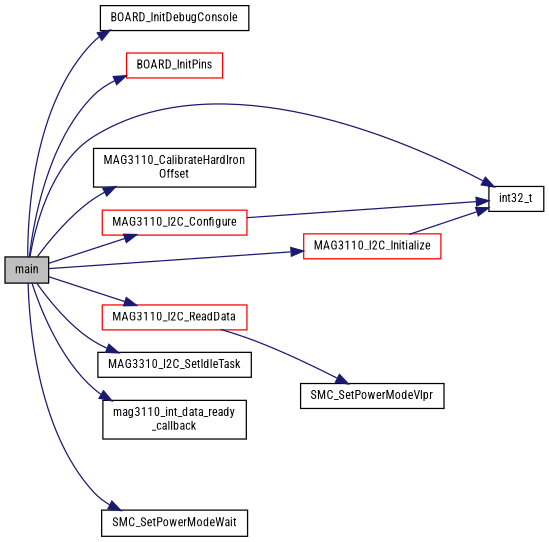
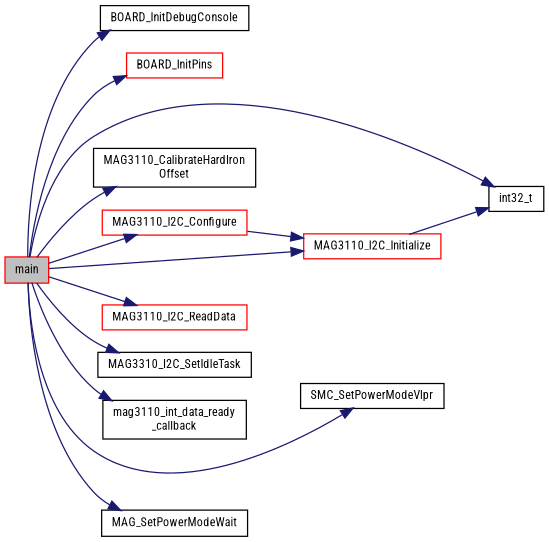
edge "MAG3110_I2C_Configure" -> "int32_t": now "MAG3110_I2C_Configure" -> "MAG3110_I2C_Initialize"
node "main": color black -> red
edge "MAG3110_I2C_ReadData" -> "SMC_SetPowerModeVlpr": now "main" -> "SMC_SetPowerModeVlpr"
node "SMC_SetPowerModeWait": label "SMC_SetPowerModeWait" -> "MAG_SetPowerModeWait"
